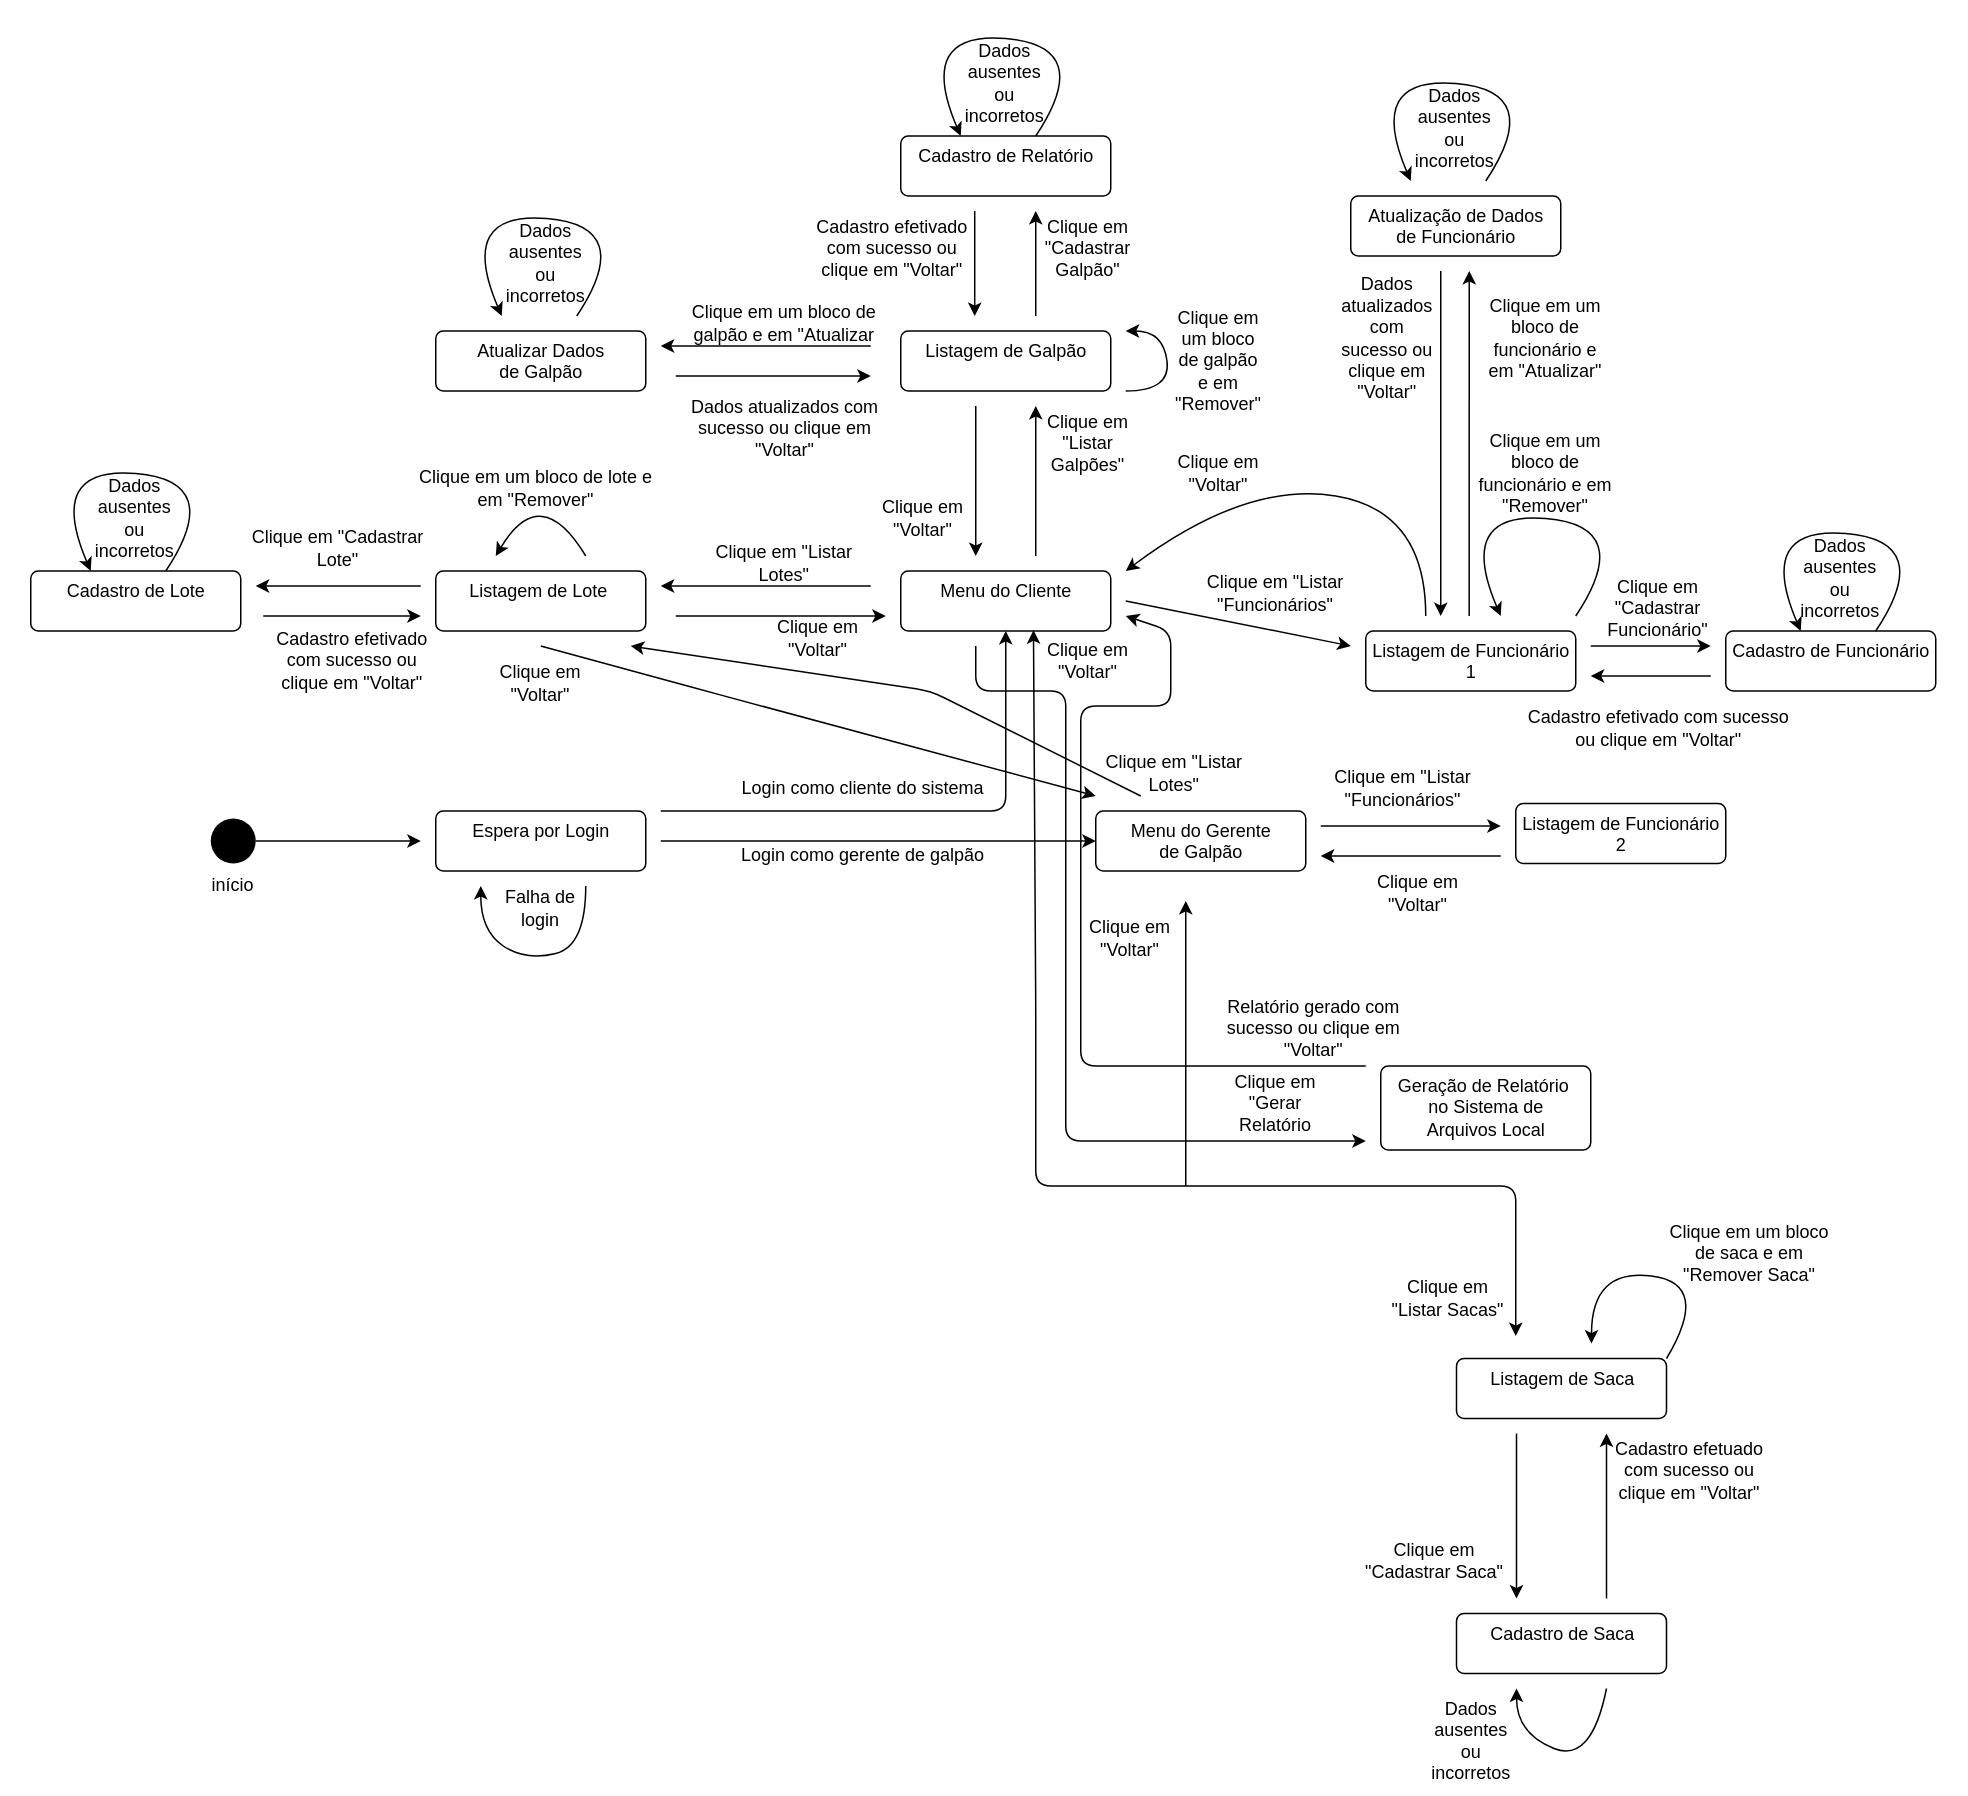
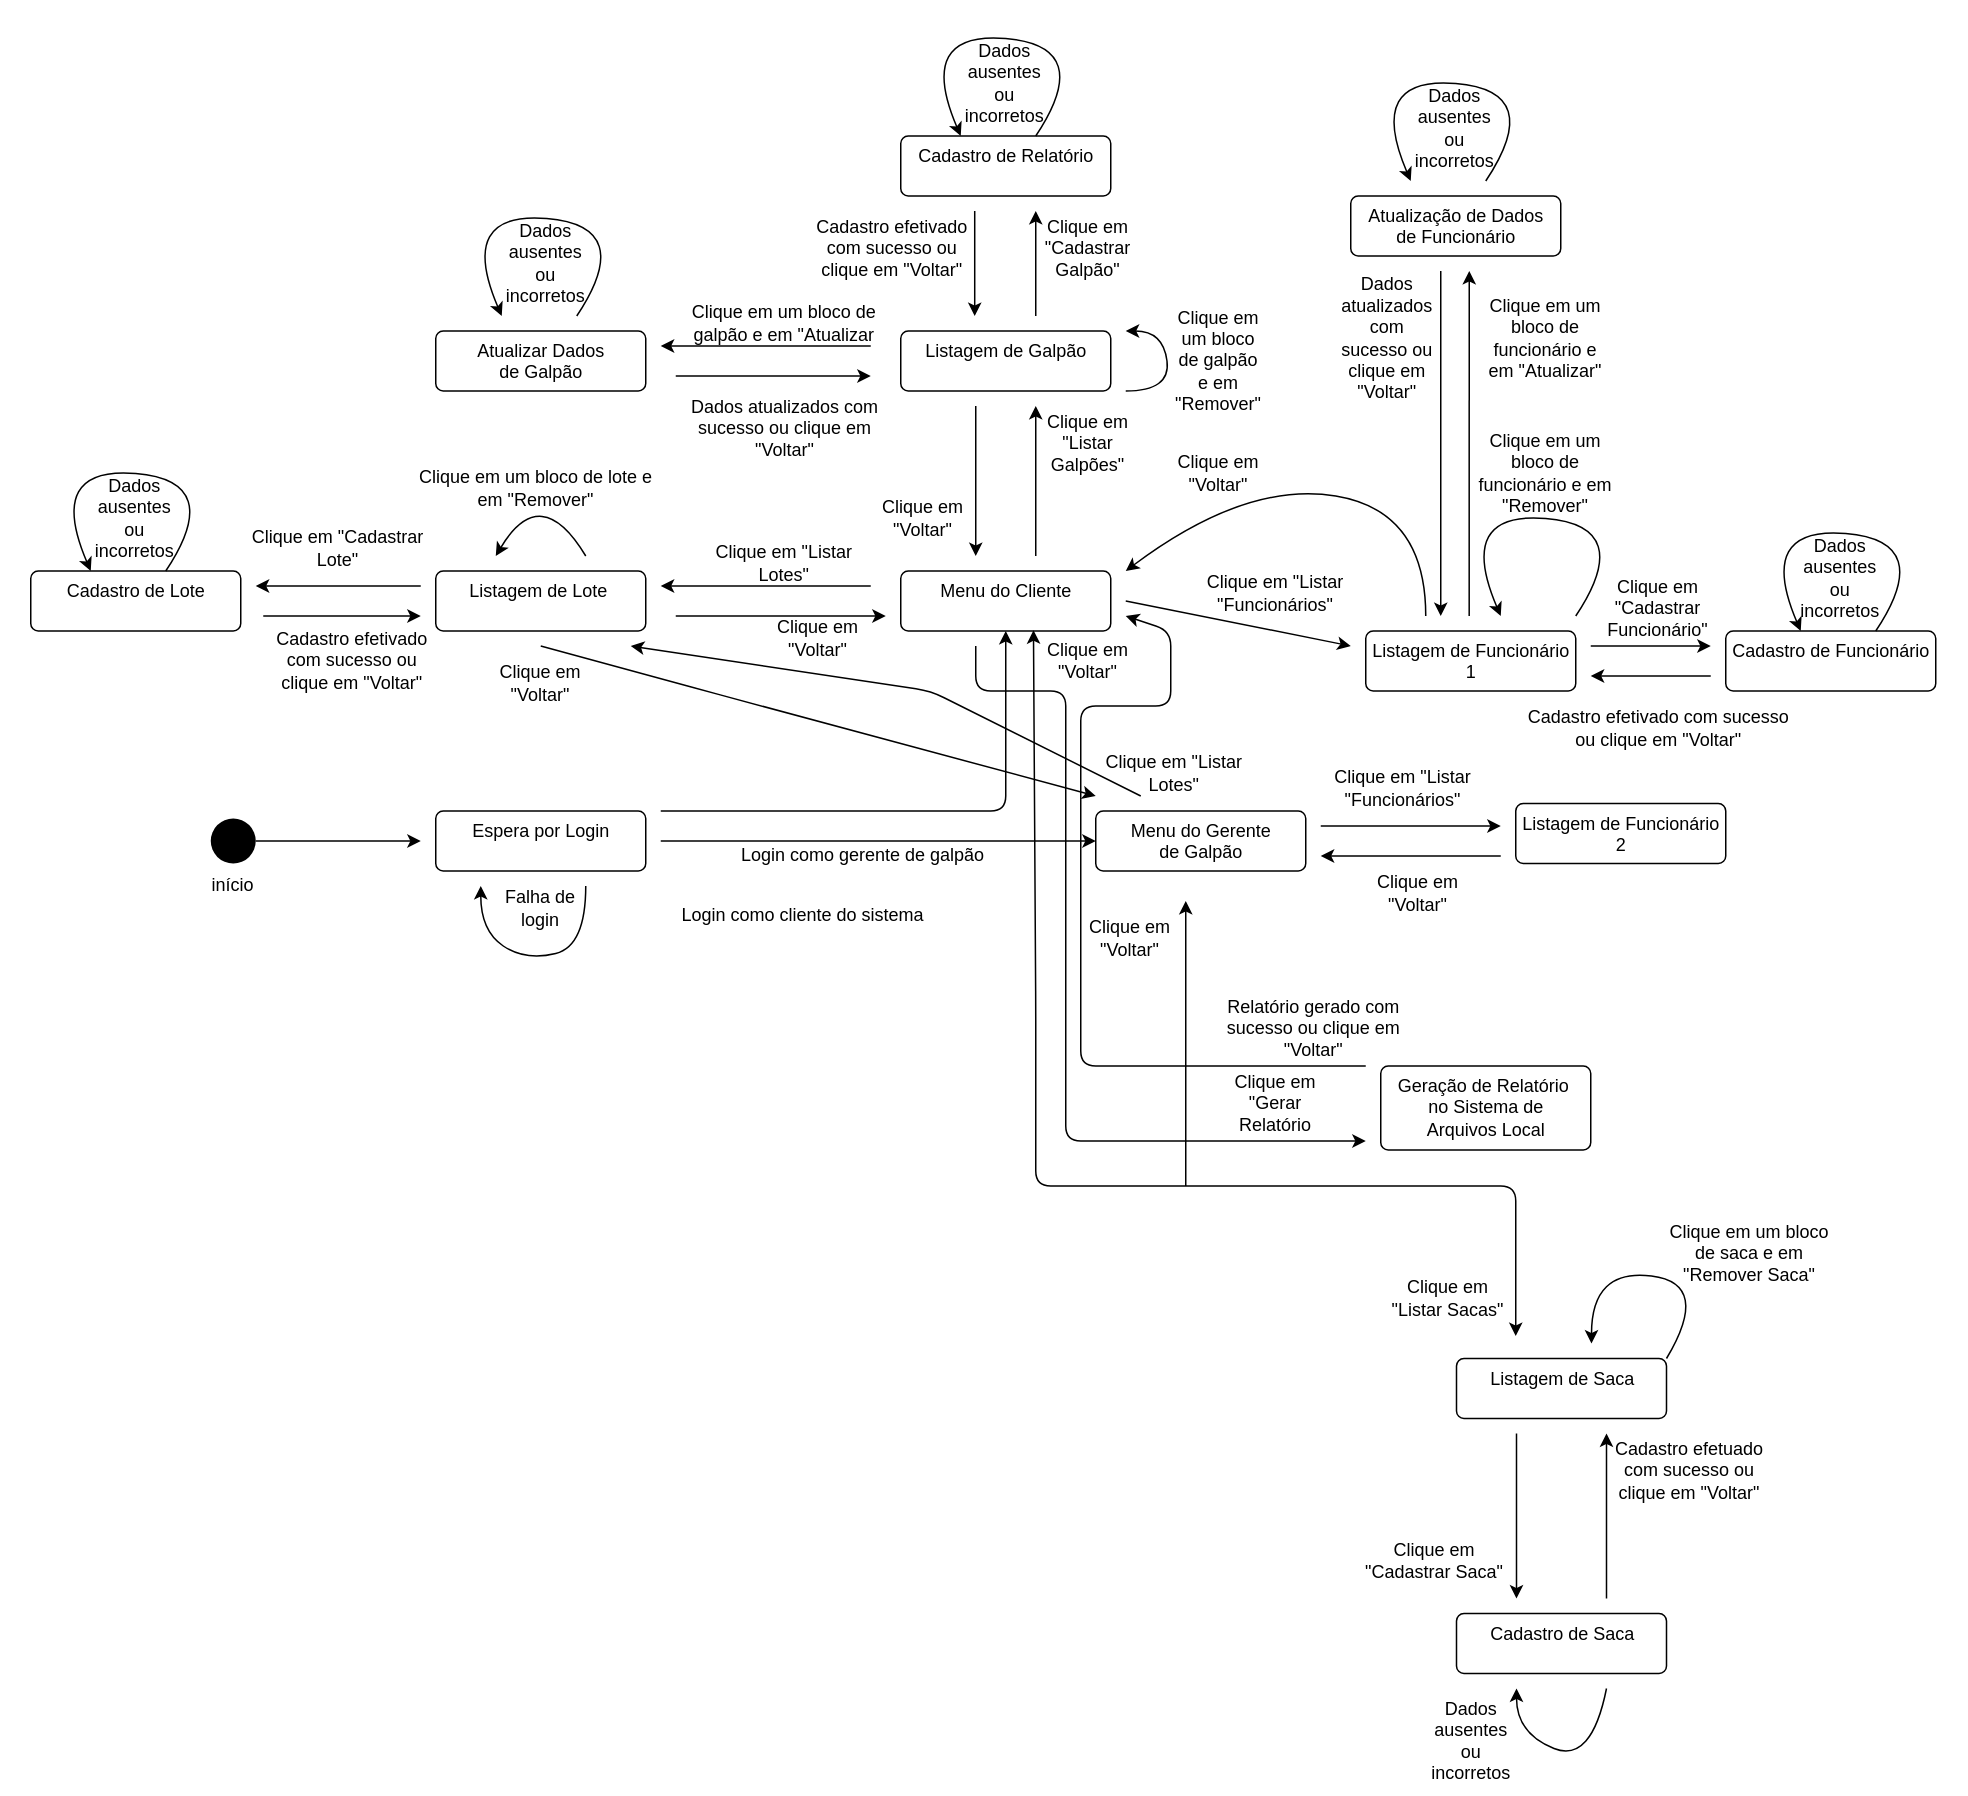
node "Login como cliente do sistema": moved (863, 788) -> (803, 916)
